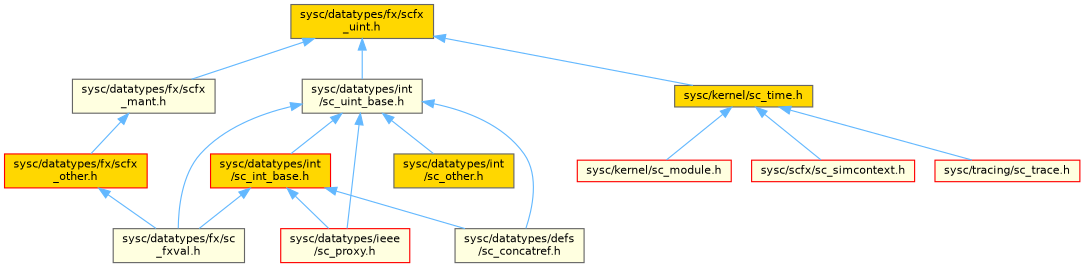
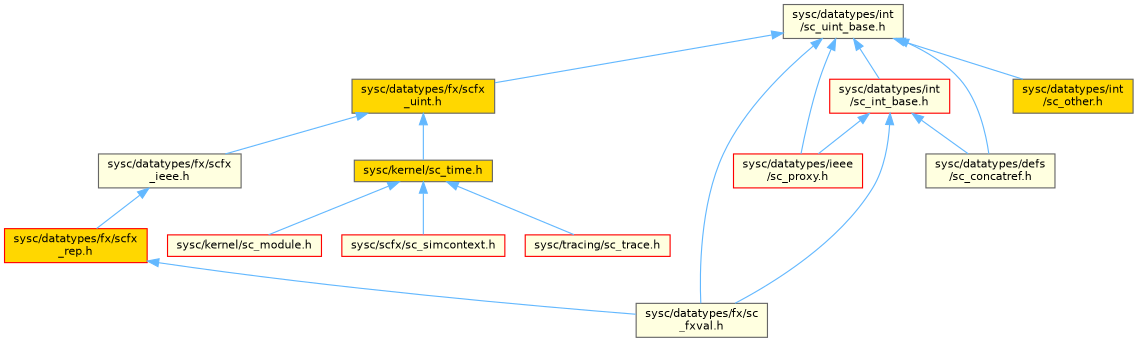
edge "sysc/datatypes/int /sc_uint_base.h" -> "sysc/datatypes/fx/scfx _uint.h": reversed
node "sysc/datatypes/fx/scfx _mant.h": label "sysc/datatypes/fx/scfx _mant.h" -> "sysc/datatypes/fx/scfx _ieee.h"
node "sysc/datatypes/fx/scfx _other.h": label "sysc/datatypes/fx/scfx _other.h" -> "sysc/datatypes/fx/scfx _rep.h"
node "sysc/datatypes/int /sc_int_base.h": fillcolor gold -> lightyellow
